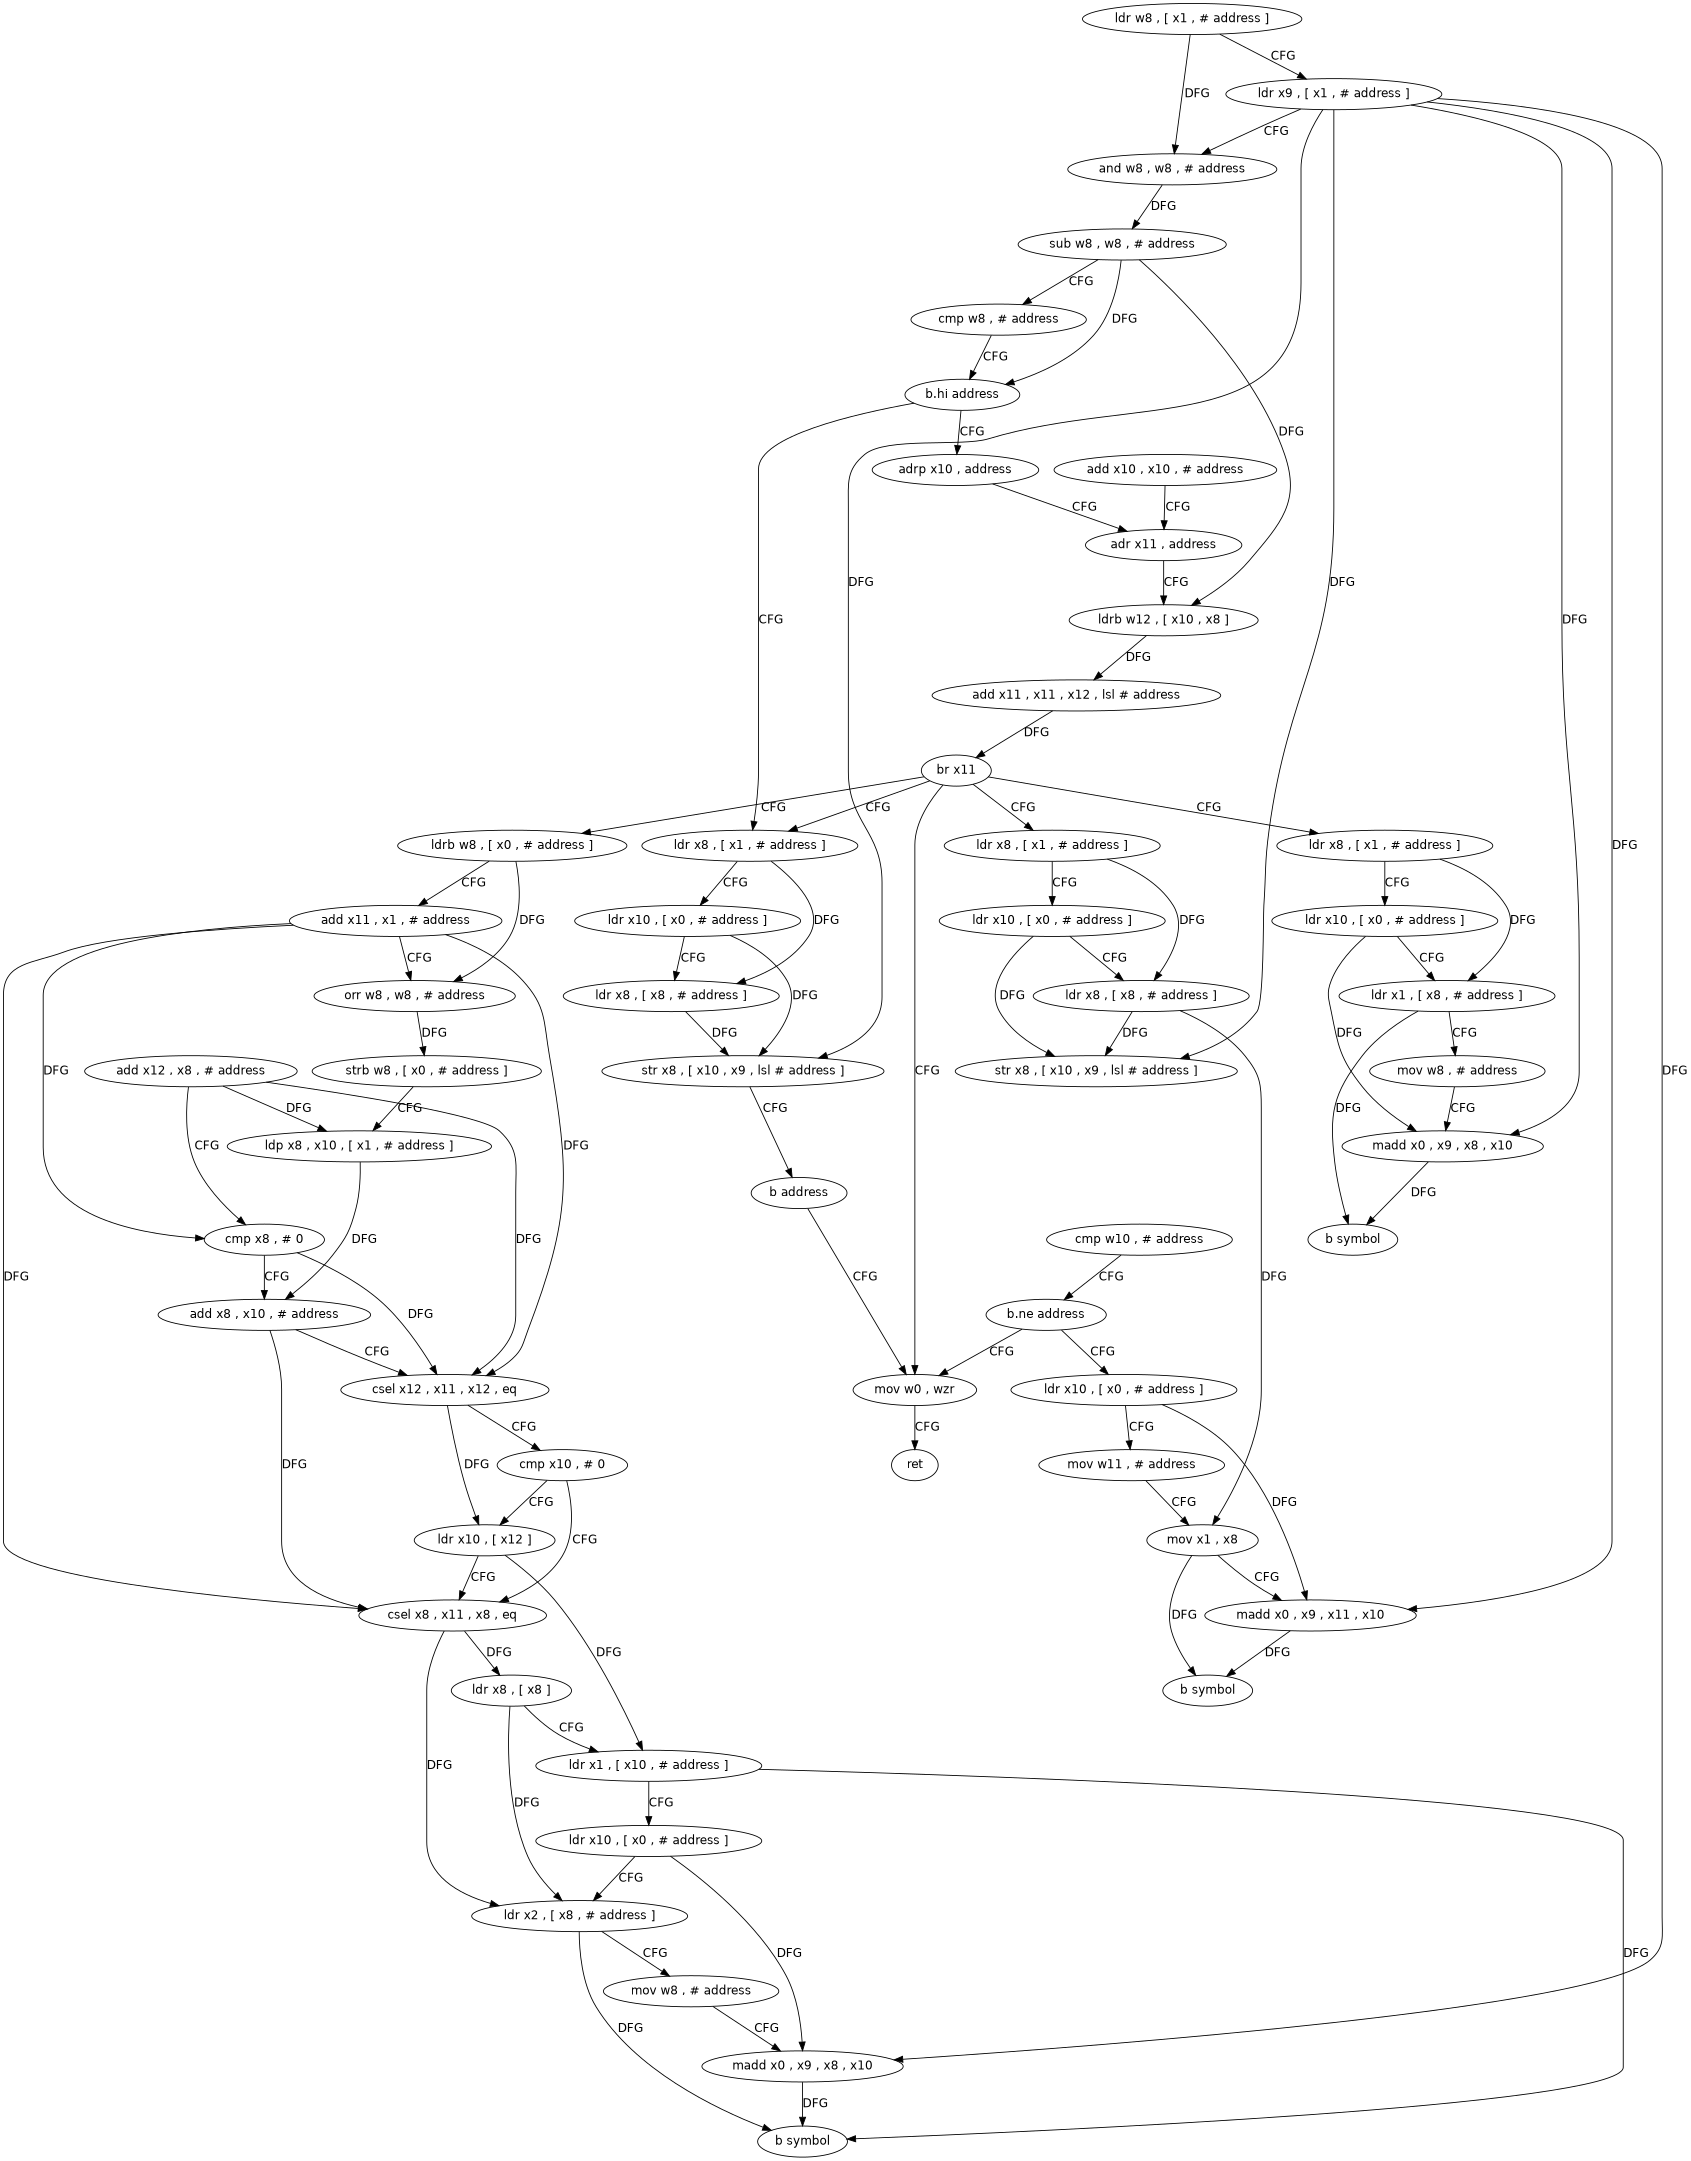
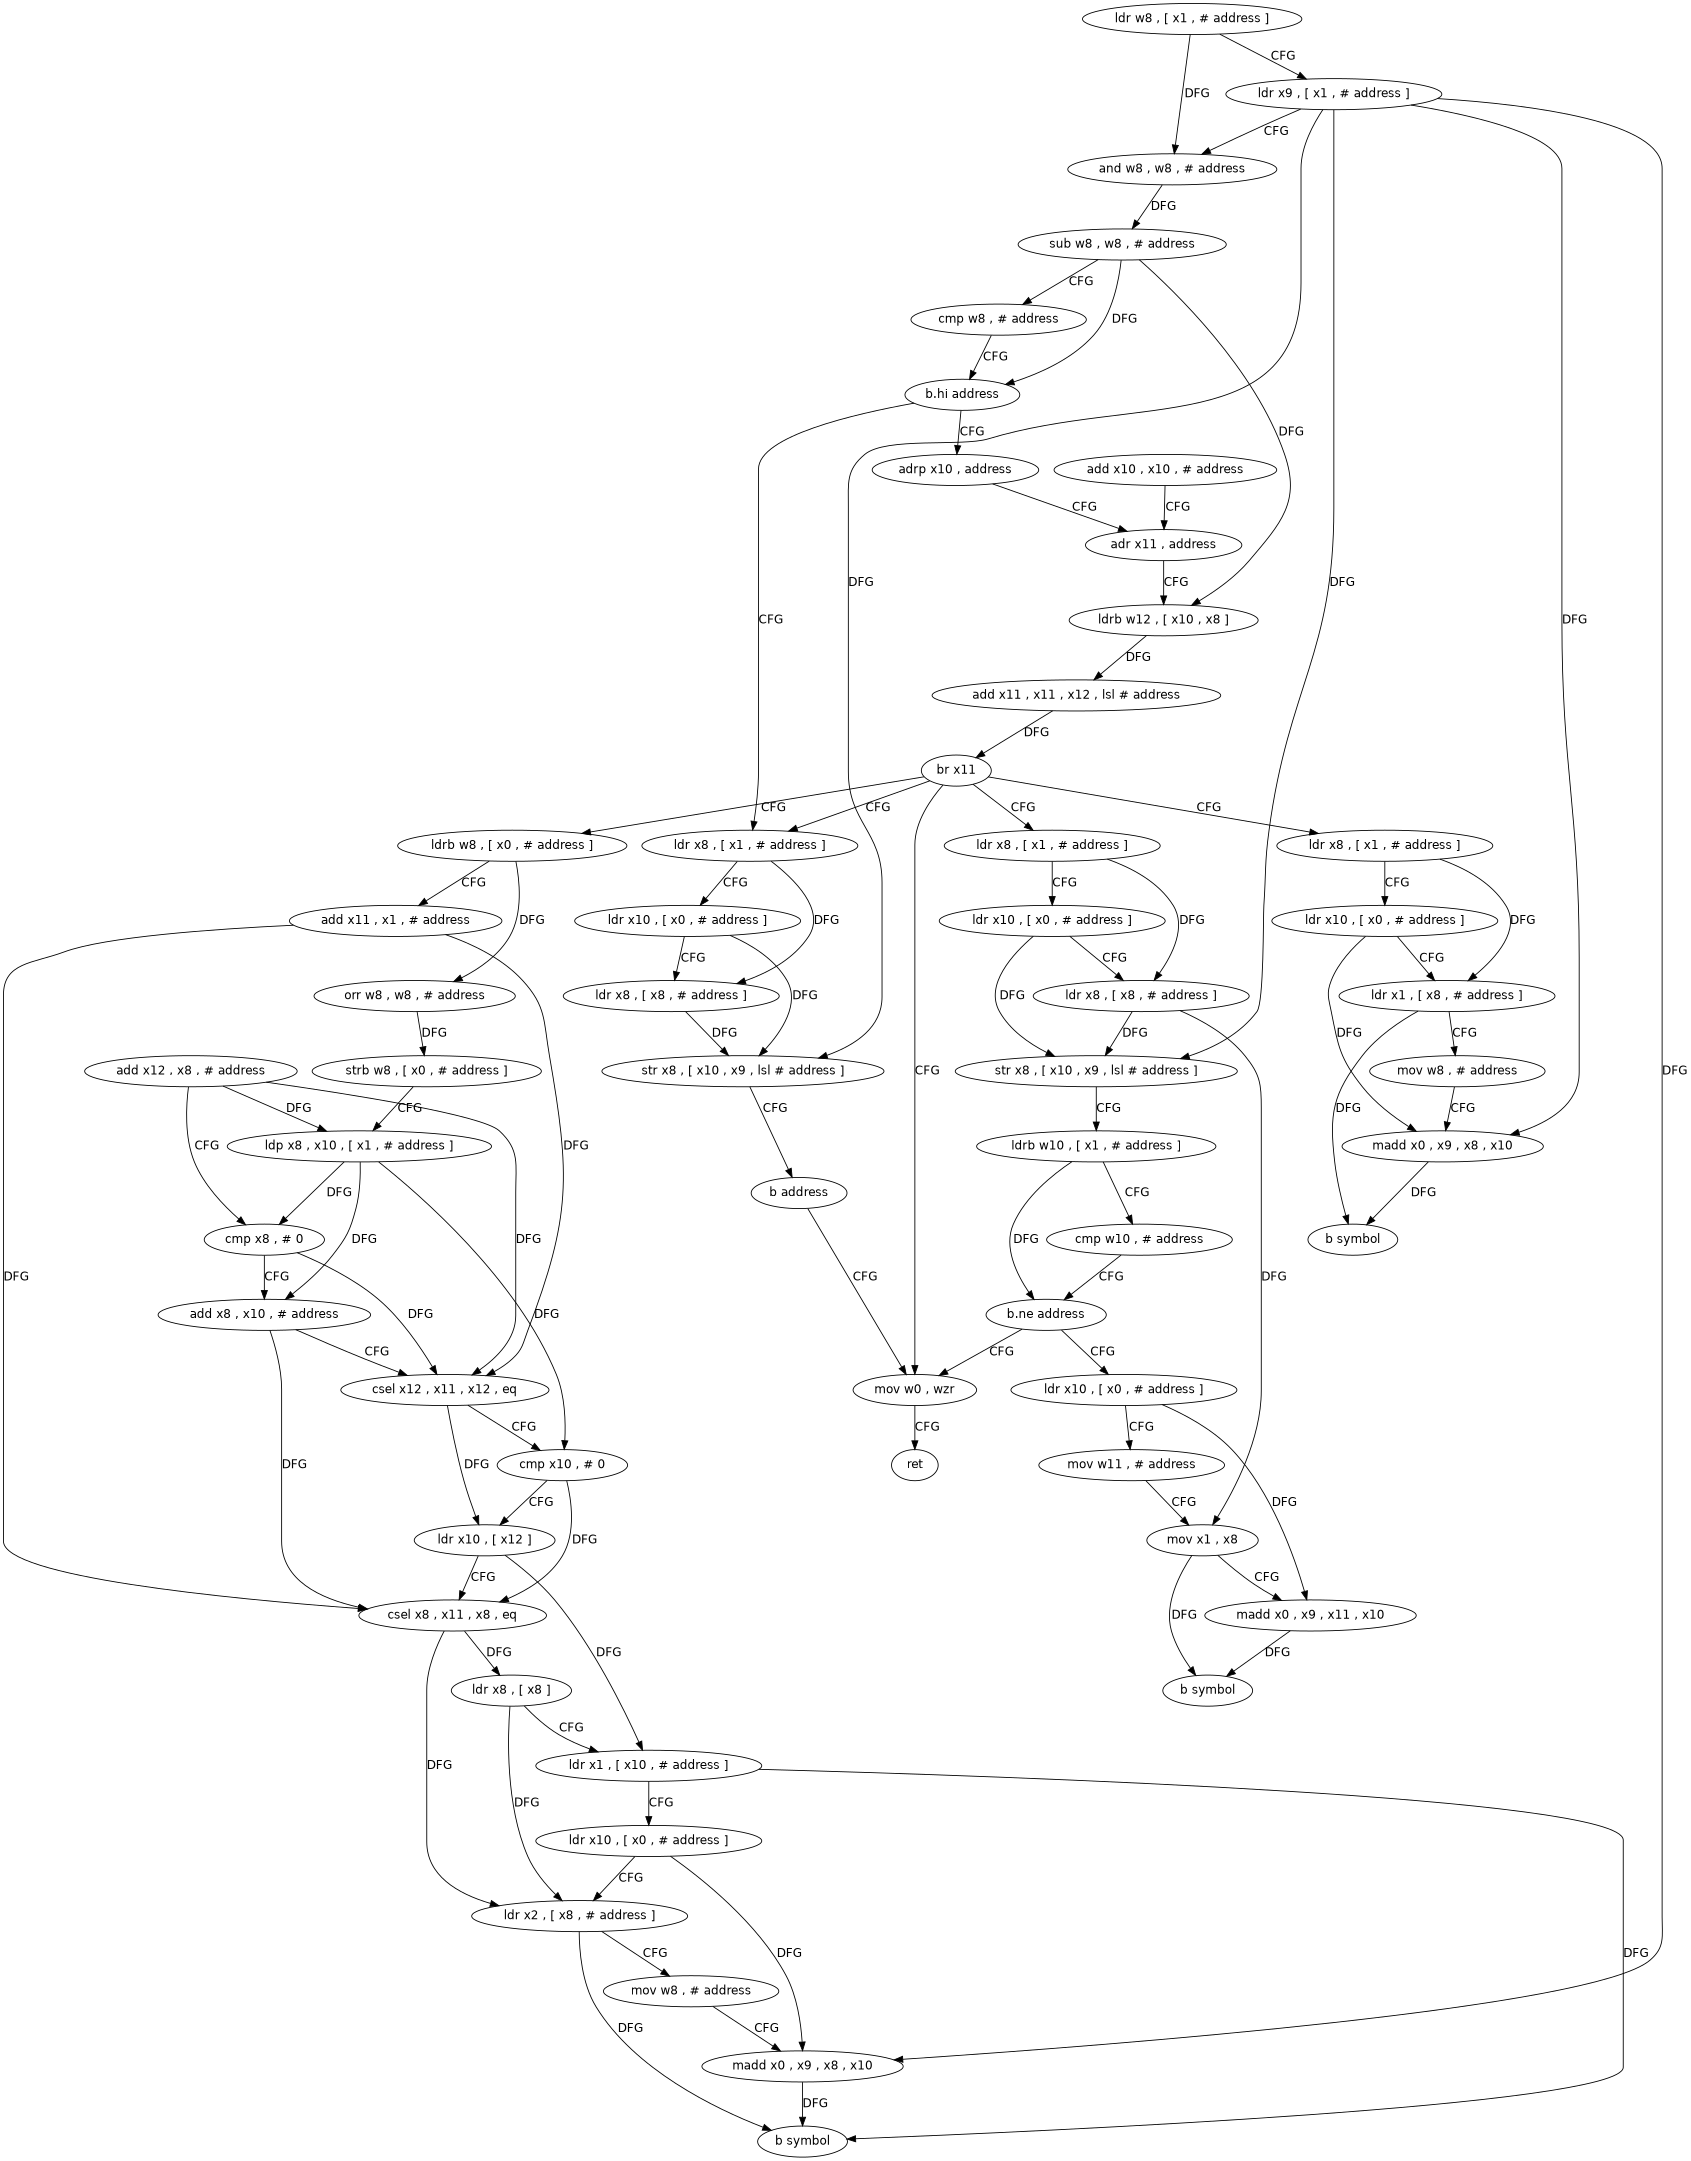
edge "ldr x9 , [ x1 , # address ]" -> "madd x0 , x9 , x11 , x10": removed, label "DFG"
edge "add x11 , x1 , # address" -> "orr w8 , w8 , # address": removed, label "CFG"
edge "add x11 , x1 , # address" -> "cmp x8 , # 0": now "ldp x8 , x10 , [ x1 , # address ]" -> "cmp x8 , # 0"
node "ldrb w10 , [ x1 , # address ]": added
edge "ldp x8 , x10 , [ x1 , # address ]" -> "cmp x10 , # 0": added, label "DFG"
edge "cmp x10 , # 0" -> "csel x8 , x11 , x8 , eq": label "CFG" -> "DFG"
